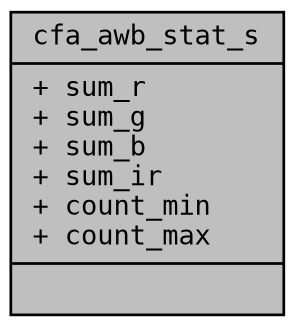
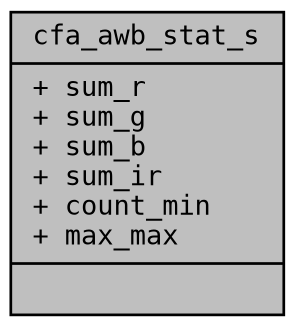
node "cfa_awb_stat_s": text "+ count_max" -> "+ max_max"
